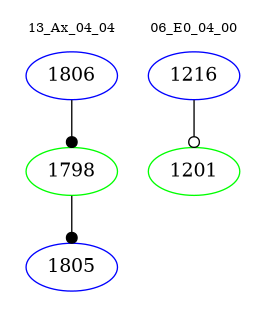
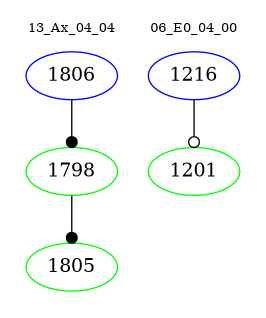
node "1805": color blue -> green
